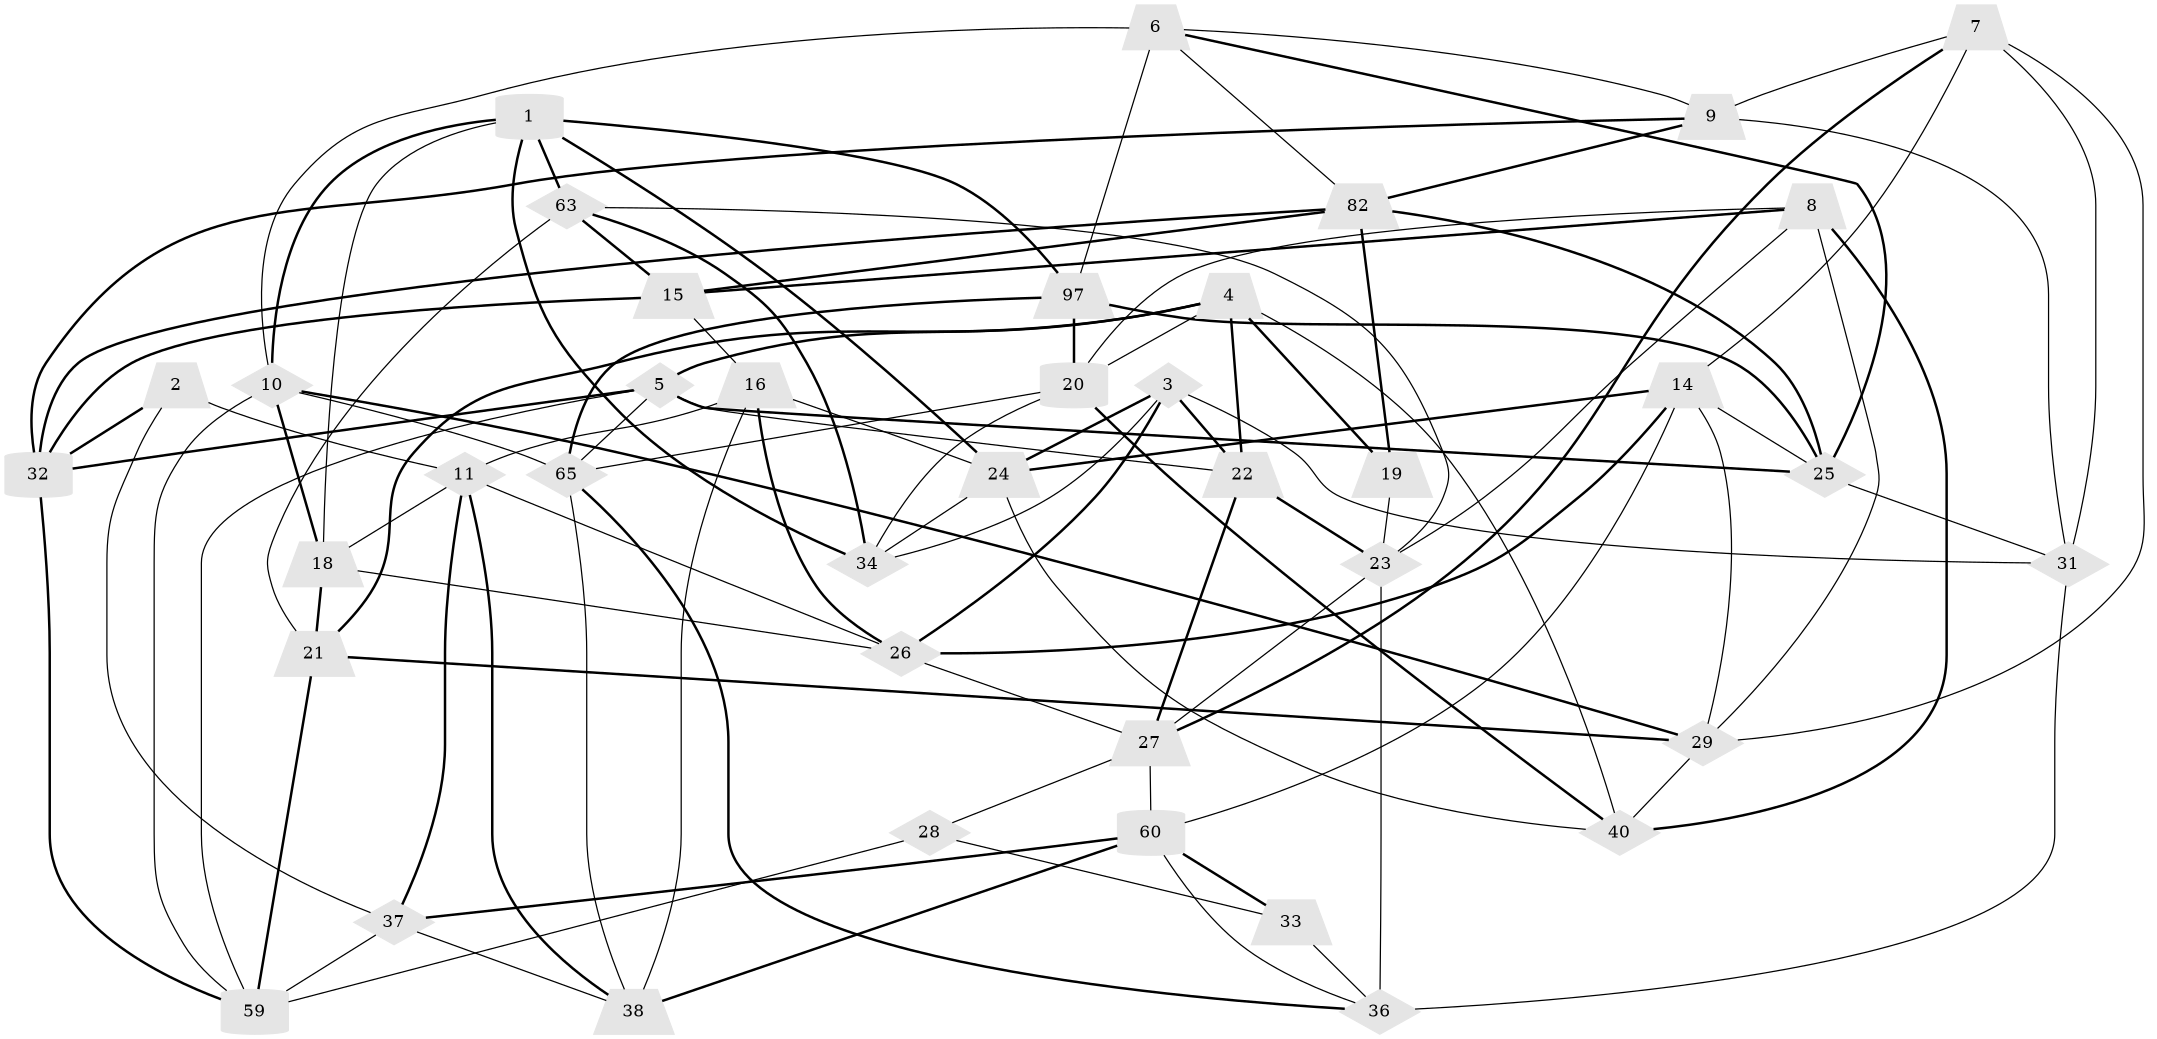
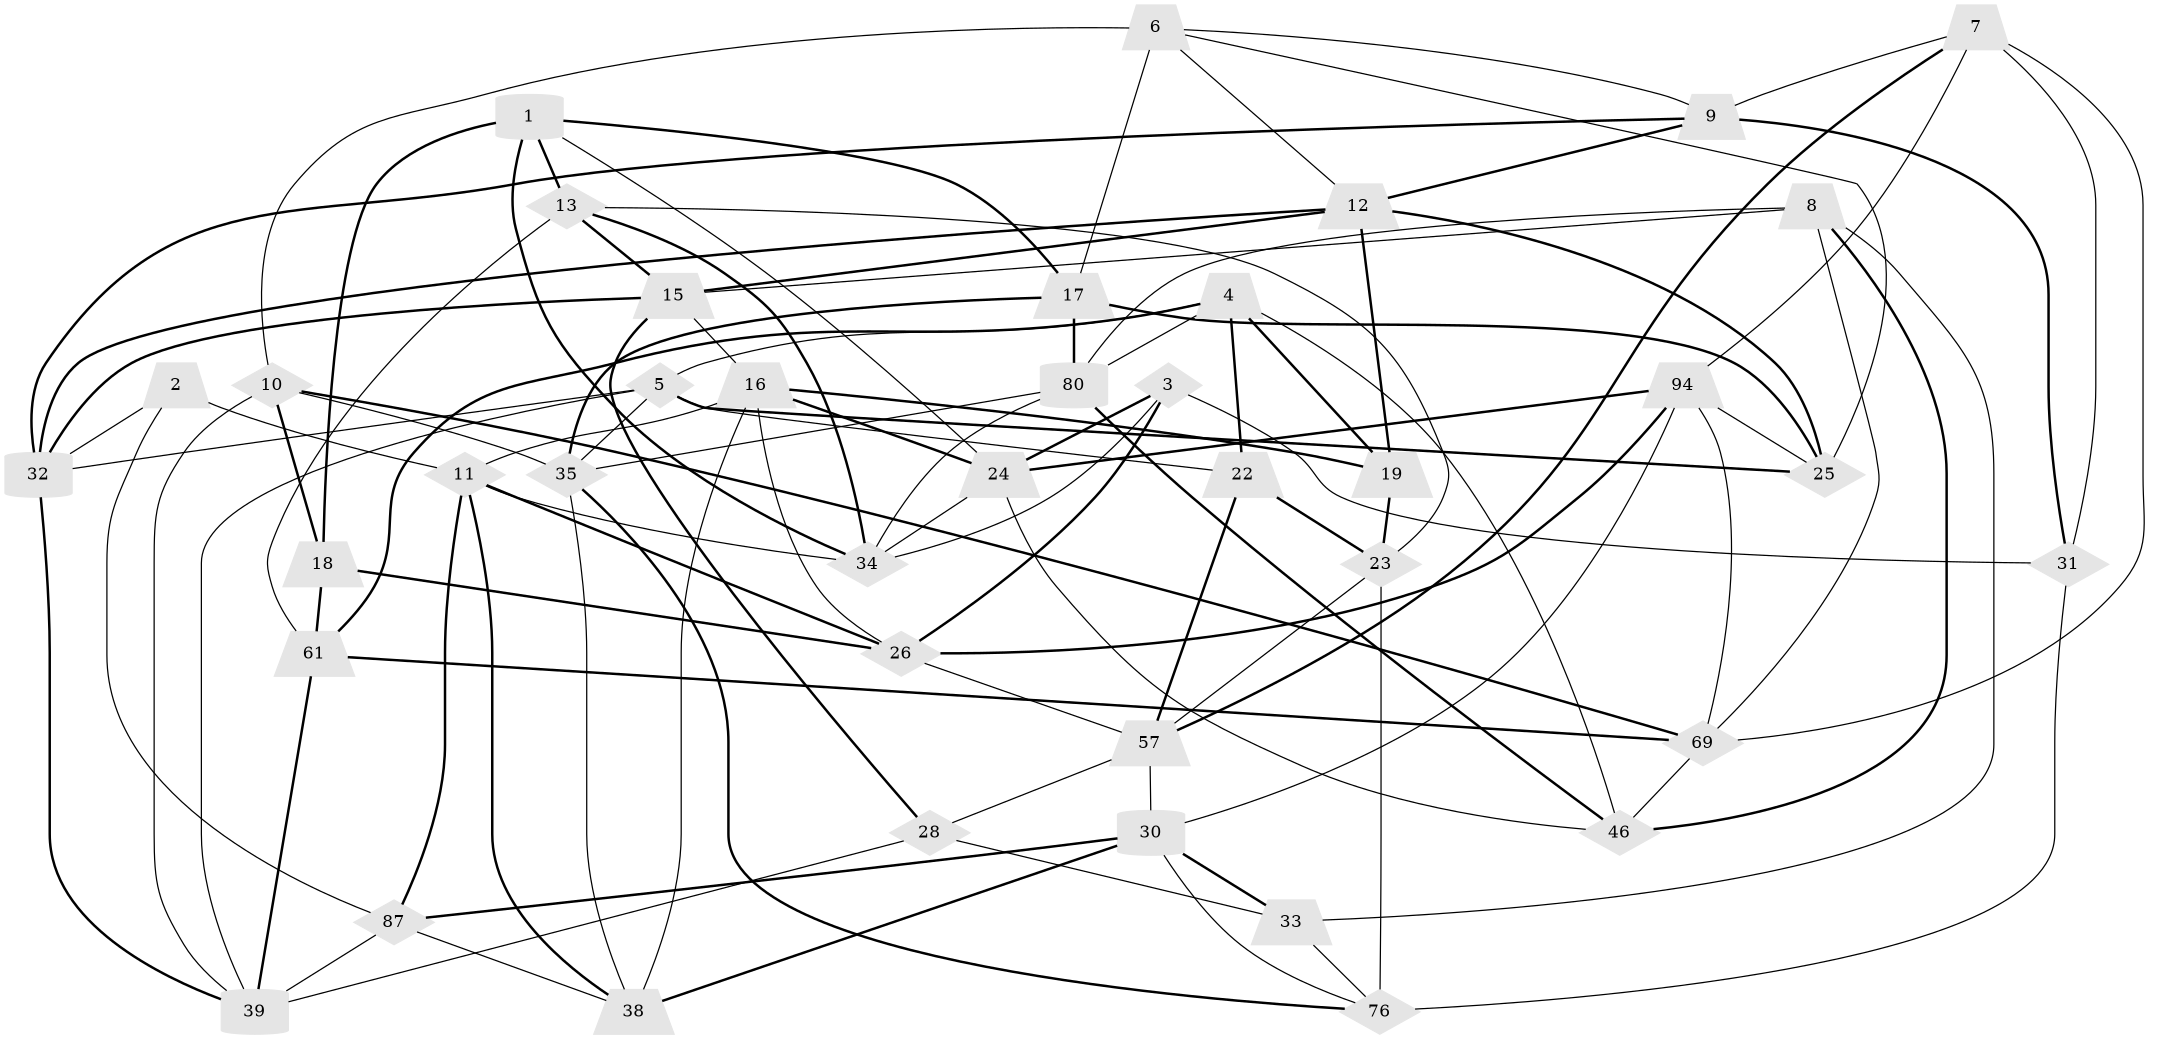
edge "6" -- "25": style bold -> solid
edge "1" -- "10": removed
node "63": label "63" -> "13"
node "82": label "82" -> "12"
edge "9" -- "31": style solid -> bold
edge "8" -- "15": style bold -> solid
edge "1" -- "24": style bold -> solid
edge "1" -- "18": style solid -> bold
node "97": label "97" -> "17"
edge "4" -- "5": style bold -> solid
node "20": label "20" -> "80"
node "14": label "14" -> "94"
edge "8" -- "23": now "8" -- "33"
edge "16" -- "19": added
edge "3" -- "22": removed
edge "5" -- "32": style bold -> solid
edge "2" -- "32": style bold -> solid
edge "16" -- "24": style solid -> bold
node "65": label "65" -> "35"
edge "25" -- "31": removed
edge "11" -- "18": now "11" -- "34"
edge "19" -- "23": style solid -> bold
edge "16" -- "26": style bold -> solid
edge "11" -- "26": style solid -> bold
edge "15" -- "28": added
edge "18" -- "26": style solid -> bold
node "21": label "21" -> "61"
node "27": label "27" -> "57"
node "29": label "29" -> "69"
node "60": label "60" -> "30"
node "40": label "40" -> "46"
node "37": label "37" -> "87"
node "59": label "59" -> "39"
node "36": label "36" -> "76"
